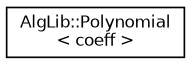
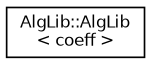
node "AlgLib::Polynomial < coeff >": label "AlgLib::Polynomial < coeff >" -> "AlgLib::AlgLib < coeff >"
